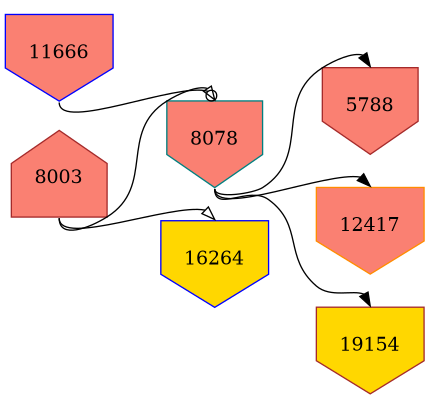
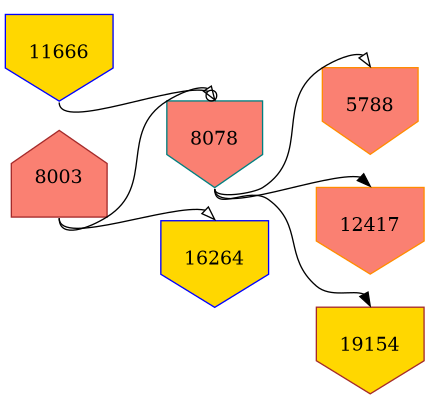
node "11666": fillcolor salmon -> gold
node "5788": color brown -> darkorange
edge "8078" -> "5788": arrowhead normal -> onormal
